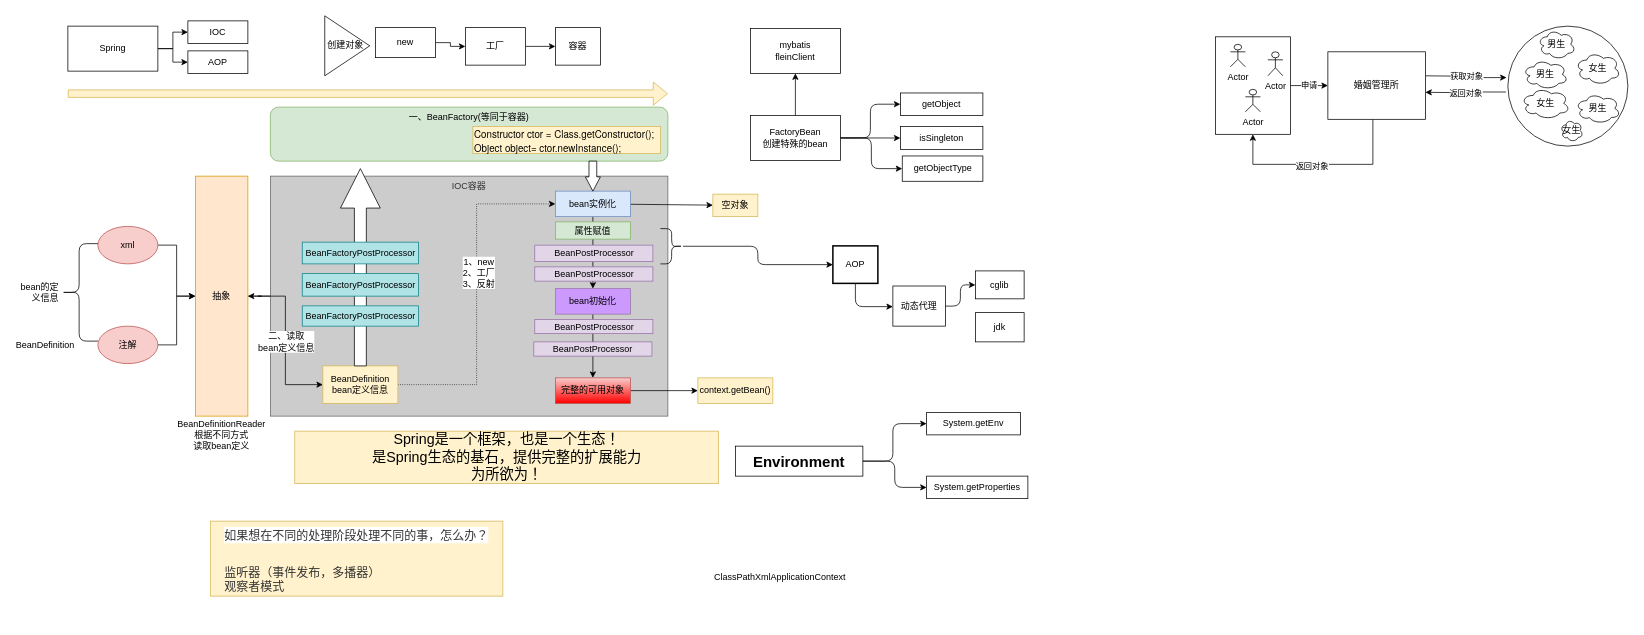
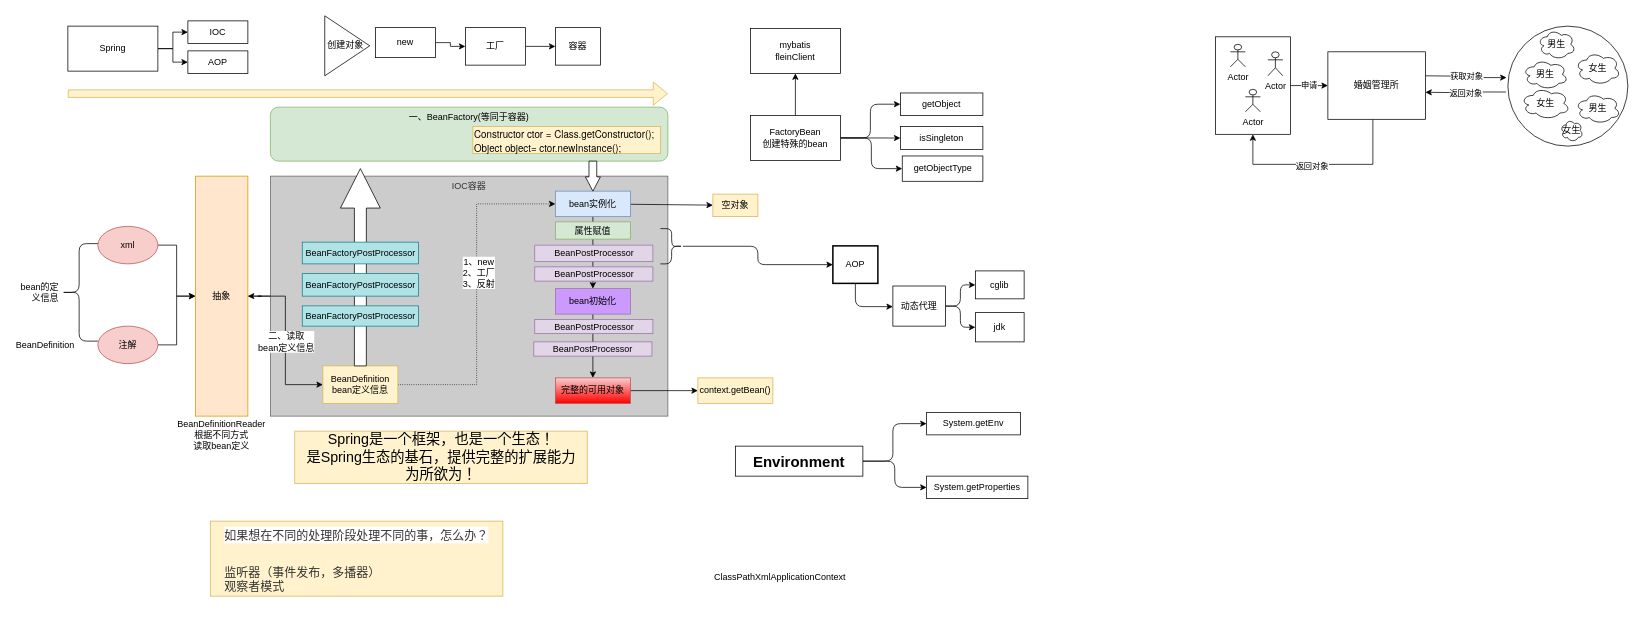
edge "动态代理" -> "jdk": added
node "Spring是一个框架，也是一个生态！是Spring生态的基石，提供完整的扩展能力 为所欲为！": size 424x53 -> 293x53
